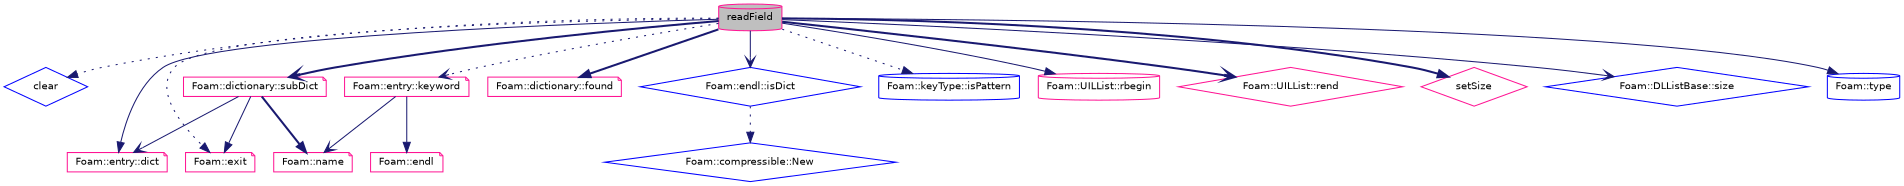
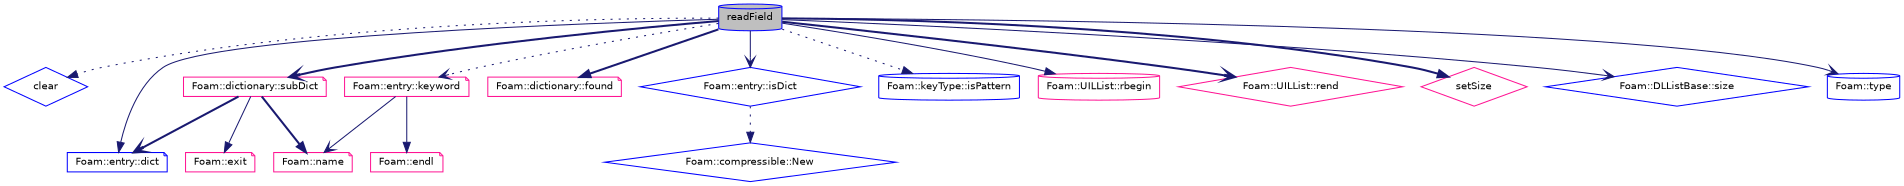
node "readField": color deeppink -> blue
edge "readField" -> "Foam::type": arrowhead normal -> vee
edge "readField" -> "Foam::exit": removed
node "Foam::endl::isDict": label "Foam::endl::isDict" -> "Foam::entry::isDict"
edge "Foam::dictionary::subDict" -> "Foam::entry::dict": style solid -> bold
node "Foam::entry::dict": color deeppink -> blue
